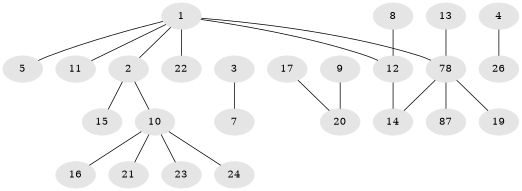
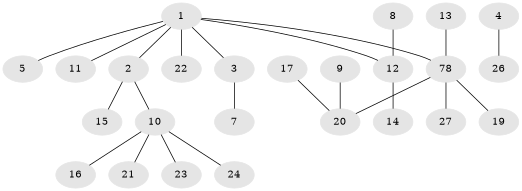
edge "1" -- "3": added
edge "78" -- "14": now "78" -- "20"
node "87": label "87" -> "27"
